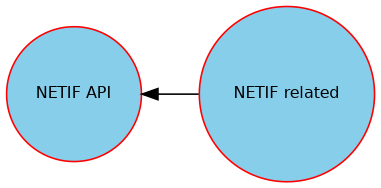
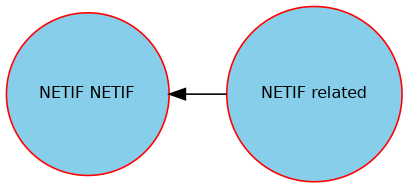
node "NETIF API": label "NETIF API" -> "NETIF NETIF"
